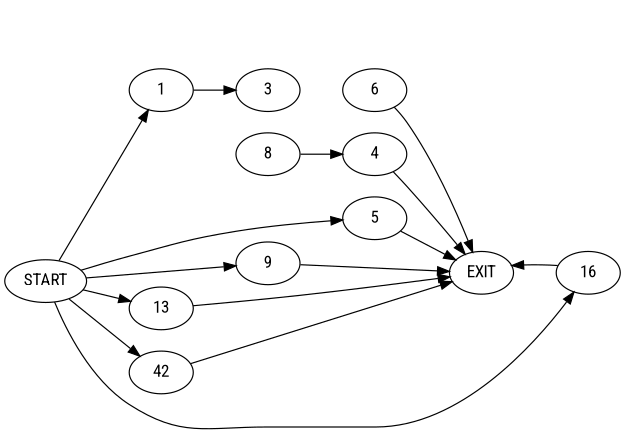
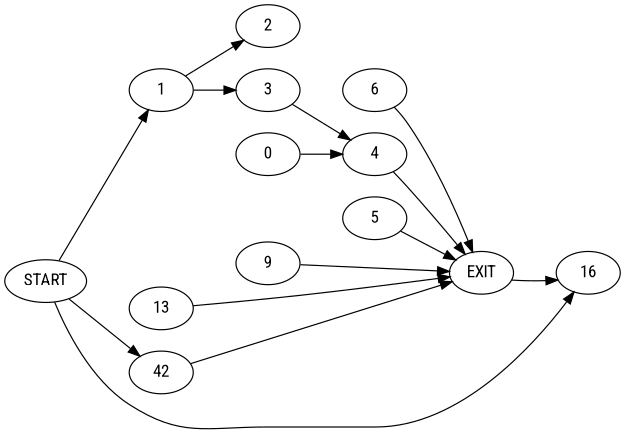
node "2": added
edge "3" -> "4": added
node "8": label "8" -> "0"
edge "START" -> "5": removed
edge "16" -> "EXIT": reversed
edge "START" -> "9": removed
edge "START" -> "13": removed
